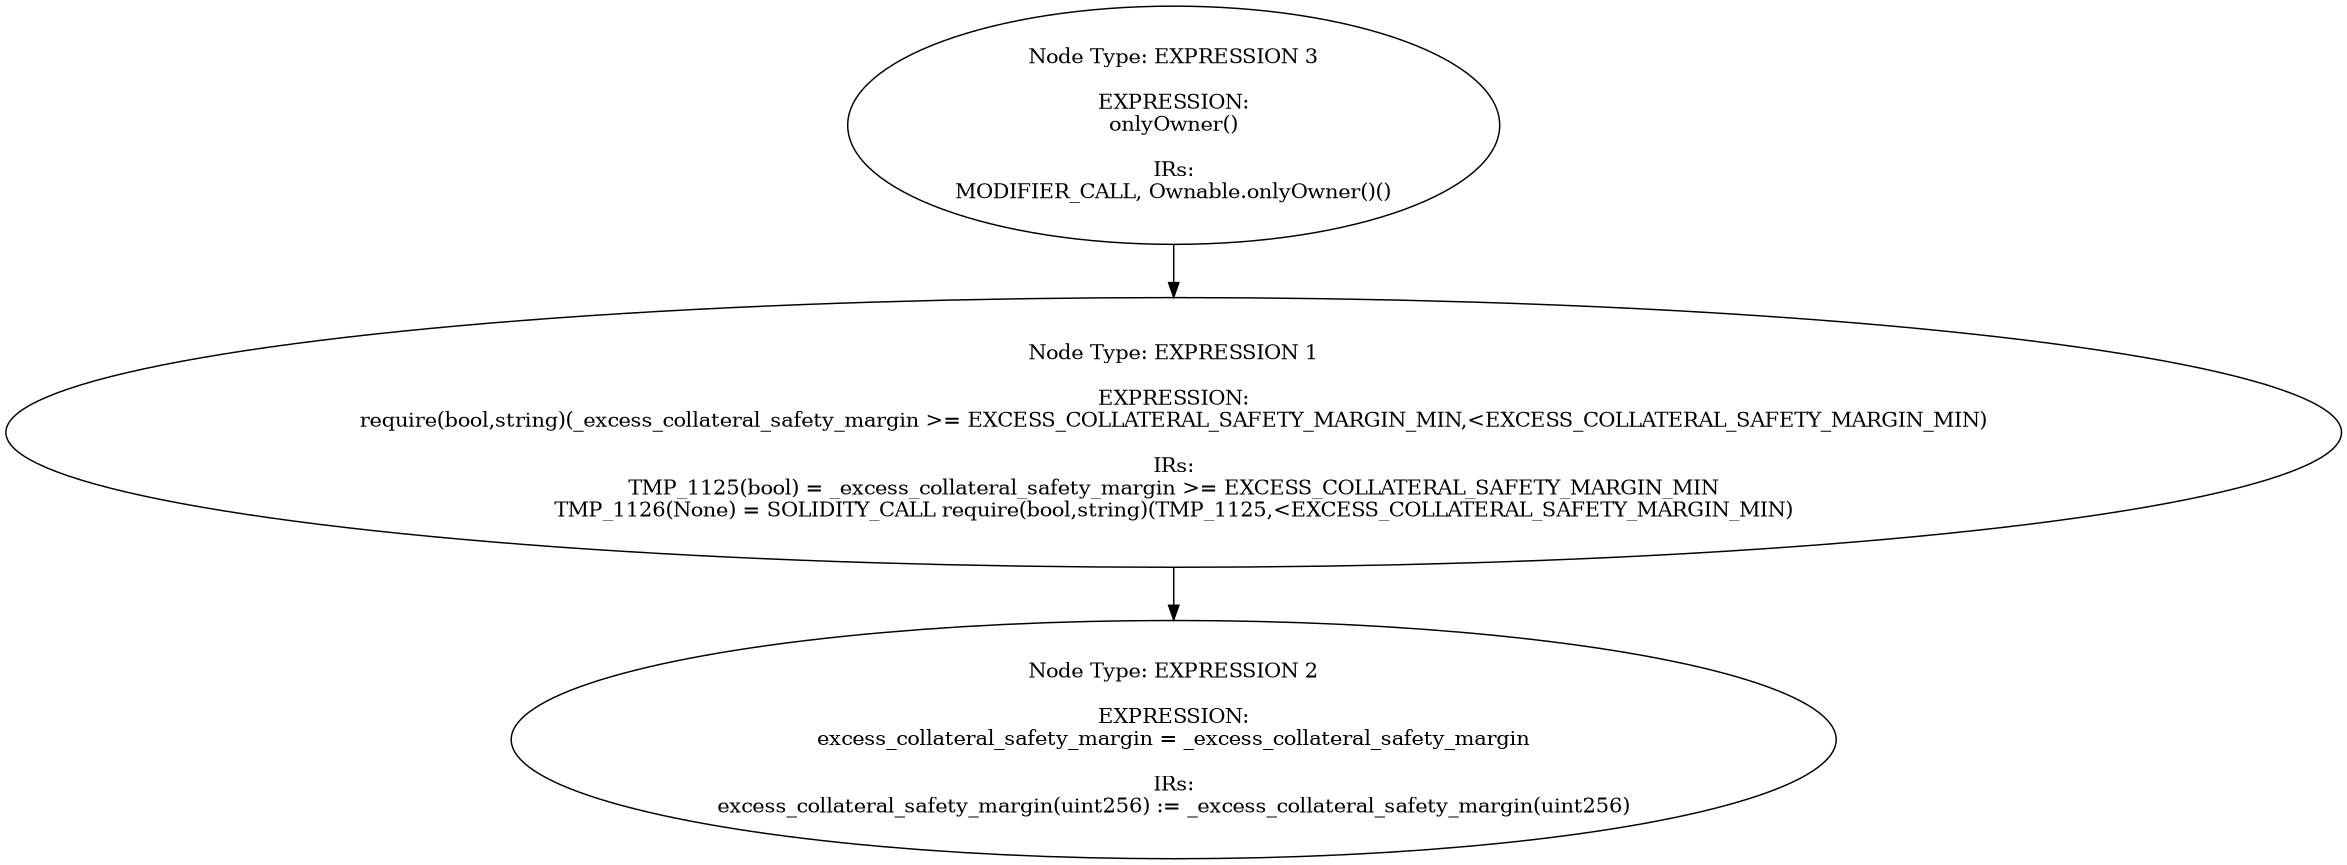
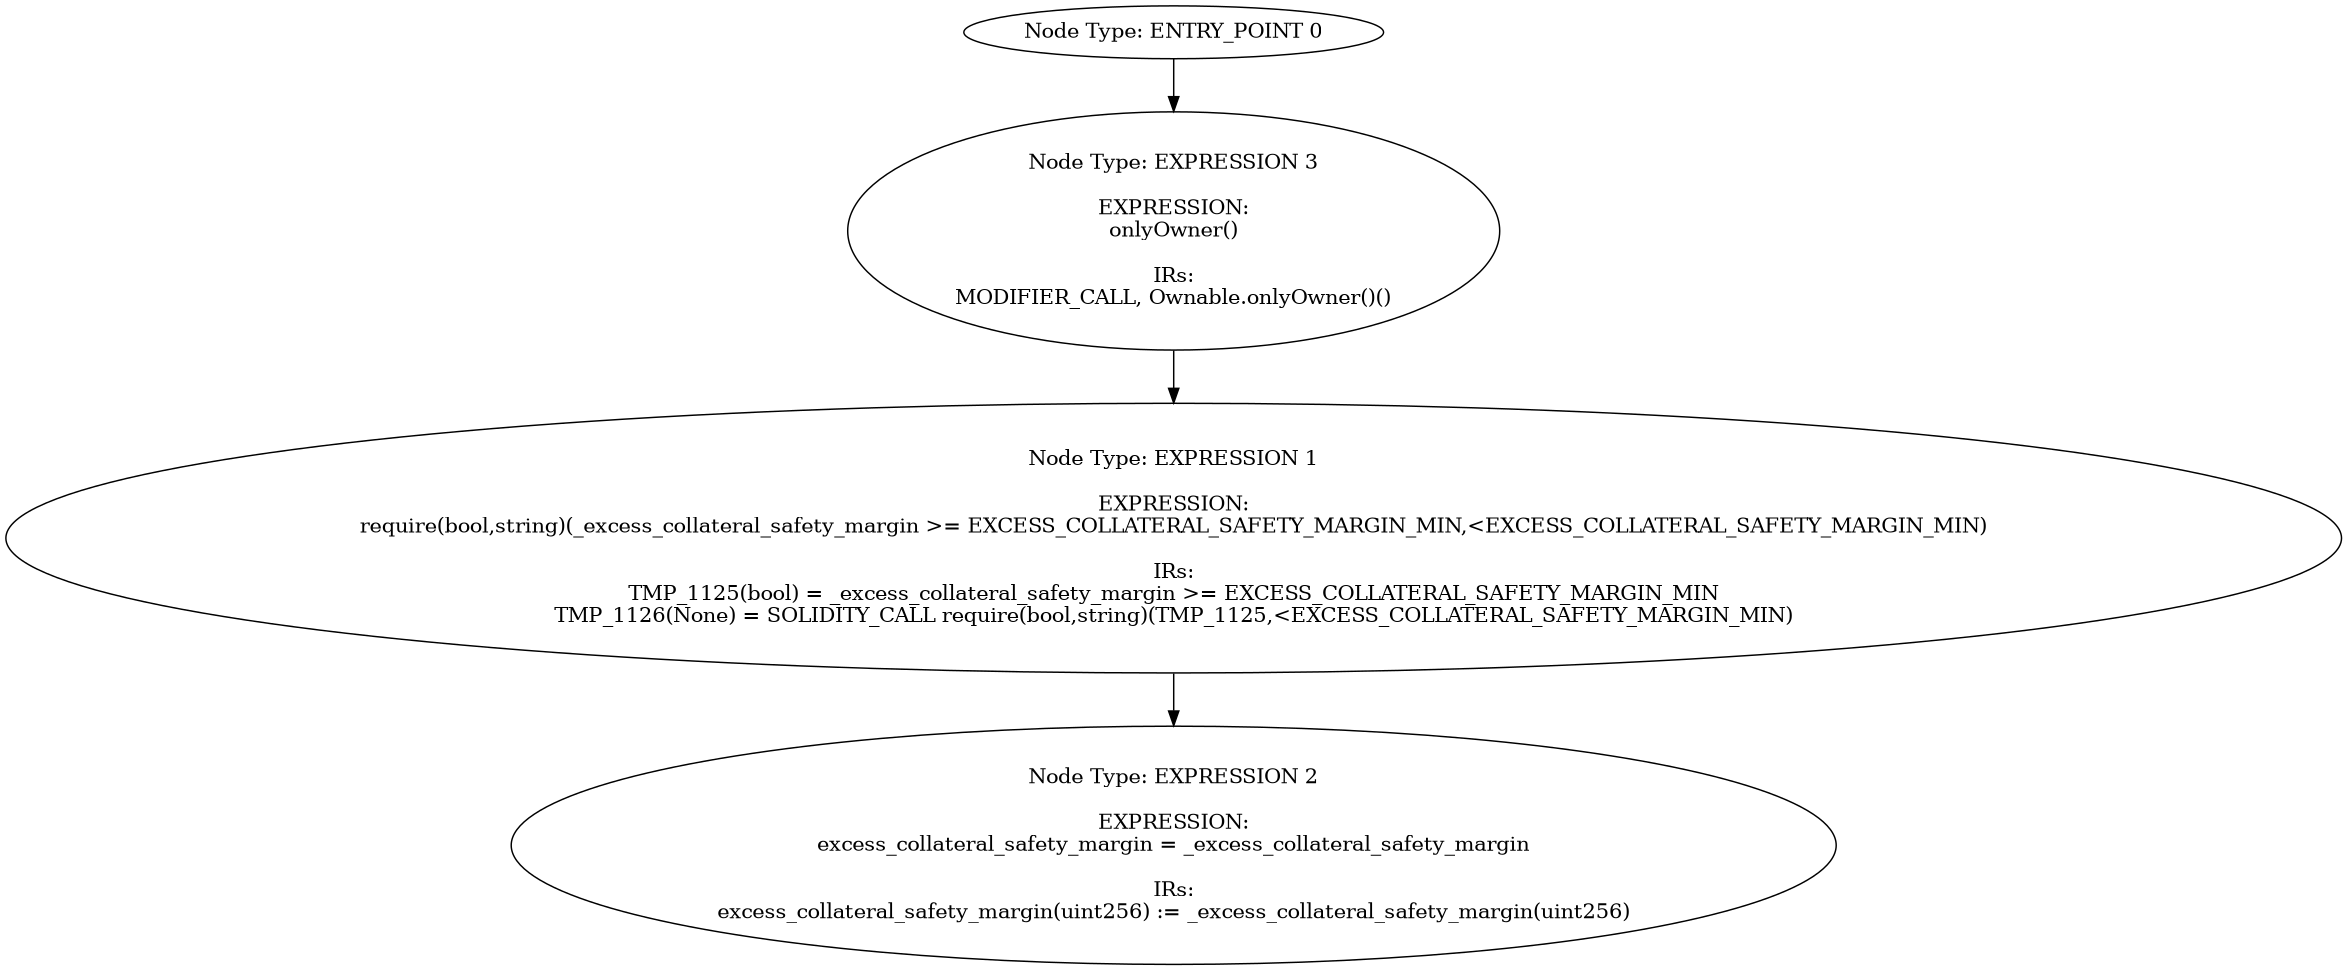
node "Node Type: ENTRY_POINT 0": added
